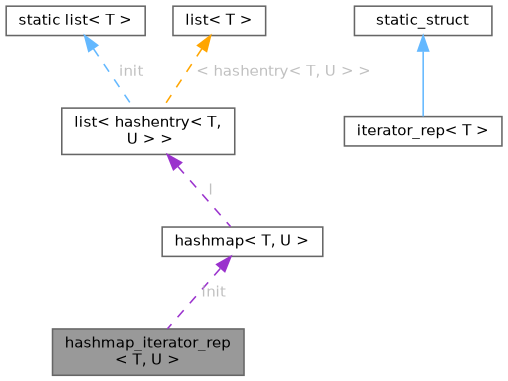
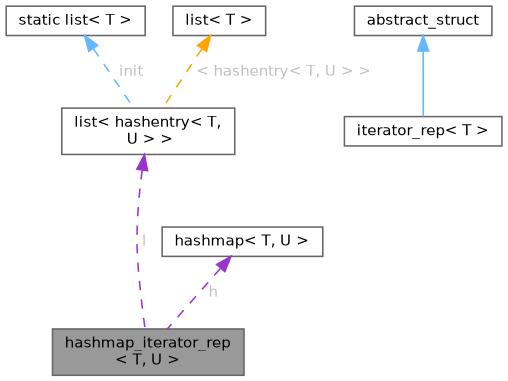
node "static_struct": label "static_struct" -> "abstract_struct"
edge "hashmap< T, U >" -> "list< hashentry< T, U > >": now "hashmap_iterator_rep < T, U >" -> "list< hashentry< T, U > >"
edge "hashmap_iterator_rep < T, U >" -> "hashmap< T, U >": label " init" -> " h"
